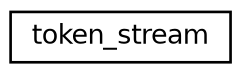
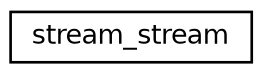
node "token_stream": label "token_stream" -> "stream_stream"
